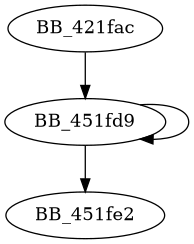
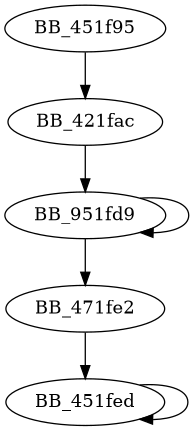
node "BB_451f95": added
node "BB_451fd9": label "BB_451fd9" -> "BB_951fd9"
node "BB_451fe2": label "BB_451fe2" -> "BB_471fe2"
node "BB_451fed": added
